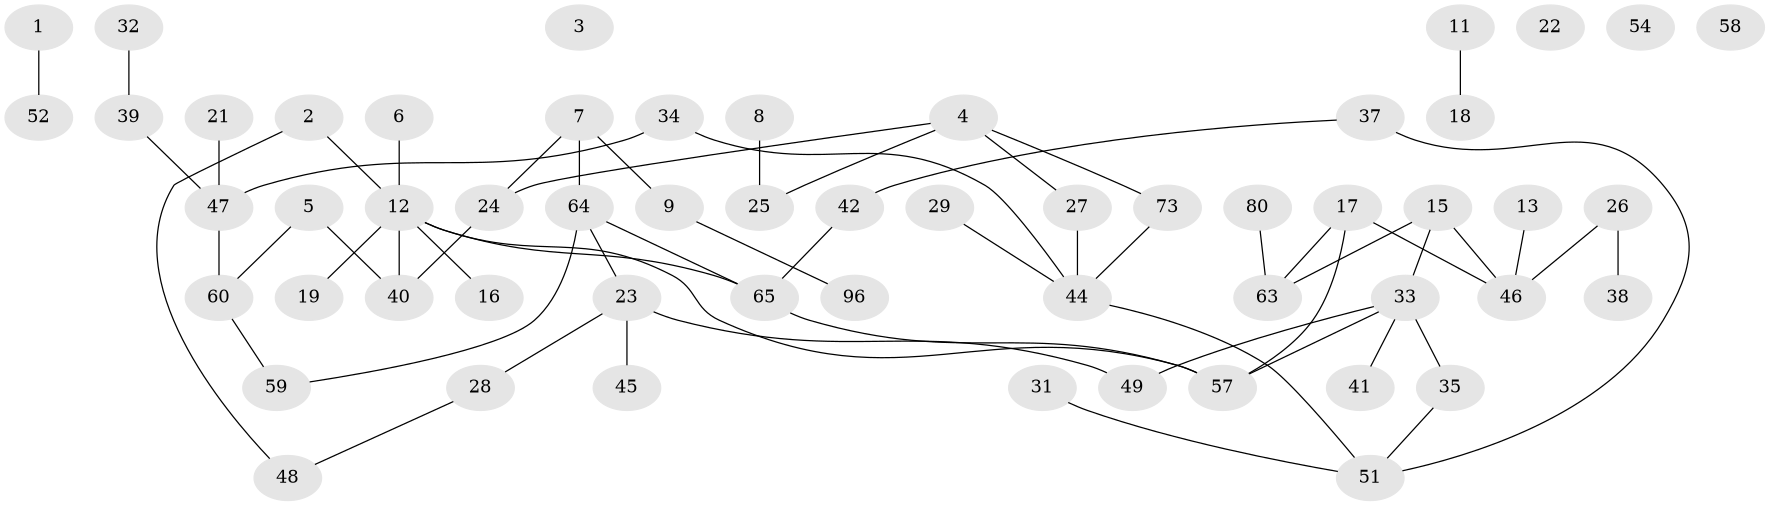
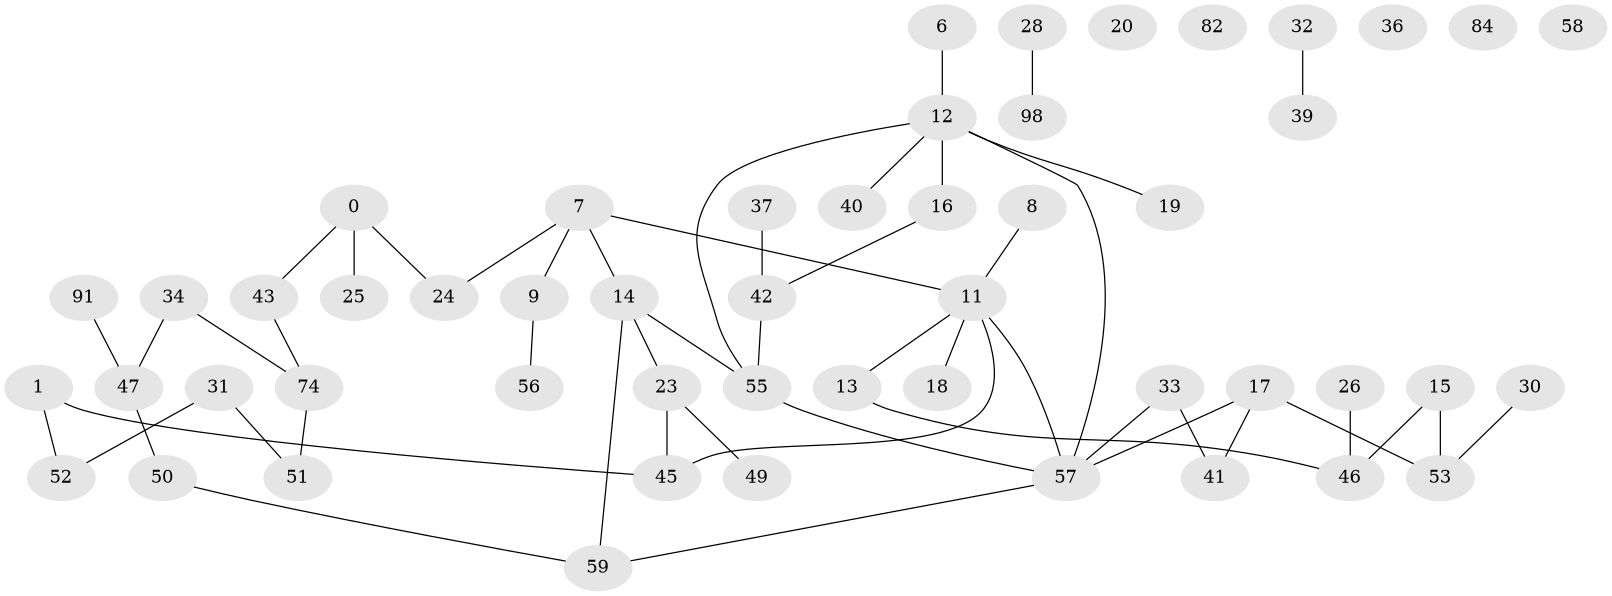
node "3": removed
node "20": added
node "36": added
node "22": label "22" -> "82"
node "54": label "54" -> "84"
node "21": label "21" -> "91"
node "2": removed
node "4": label "4" -> "0"
edge "39" -- "47": removed
edge "8" -- "25": now "8" -- "11"
node "5": removed
node "64": label "64" -> "14"
node "29": removed
node "27": removed
node "73": label "73" -> "43"
node "80": label "80" -> "30"
edge "24" -- "40": removed
edge "7" -- "11": added
edge "16" -- "42": added
edge "17" -- "46": now "17" -- "41"
edge "15" -- "33": removed
edge "37" -- "51": removed
node "60": label "60" -> "50"
node "65": label "65" -> "55"
node "96": label "96" -> "56"
node "44": label "44" -> "74"
node "63": label "63" -> "53"
node "38": removed
edge "33" -- "49": removed
edge "23" -- "28": removed
edge "11" -- "13": added
edge "11" -- "57": added
node "35": removed
edge "31" -- "52": added
edge "11" -- "45": added
edge "1" -- "45": added
node "48": label "48" -> "98"
edge "57" -- "59": added
